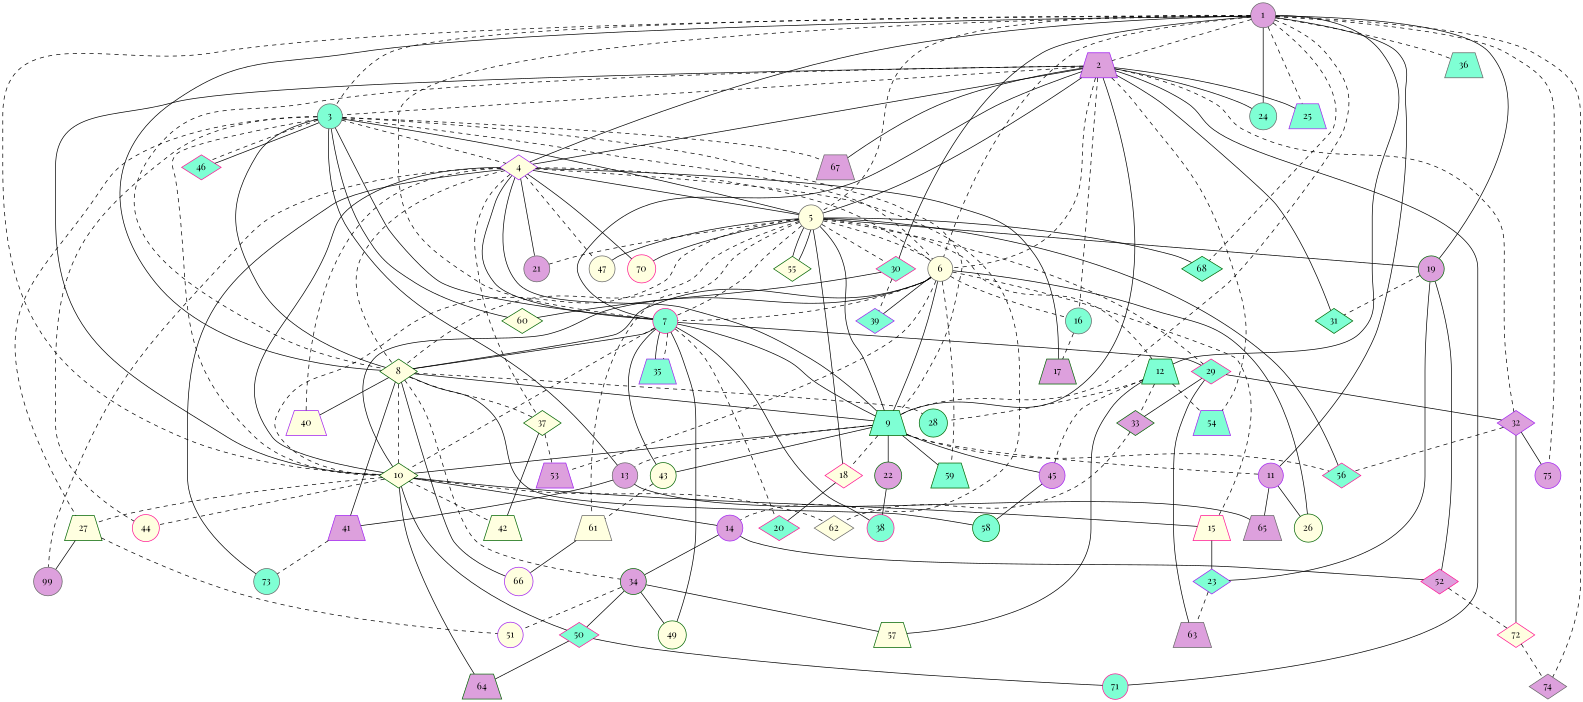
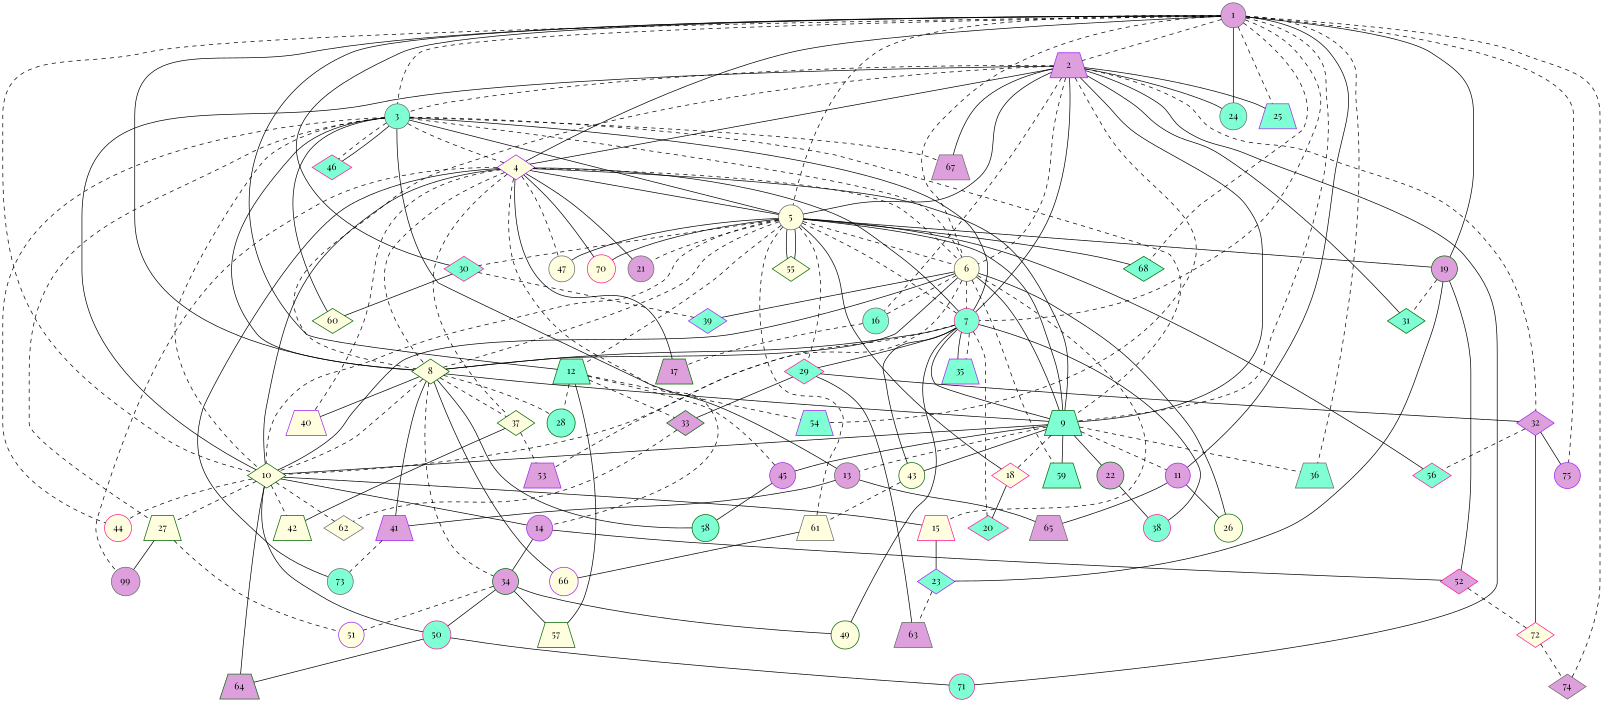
edge "9" -- "56": now "9" -- "36"
node "50": shape diamond -> circle
